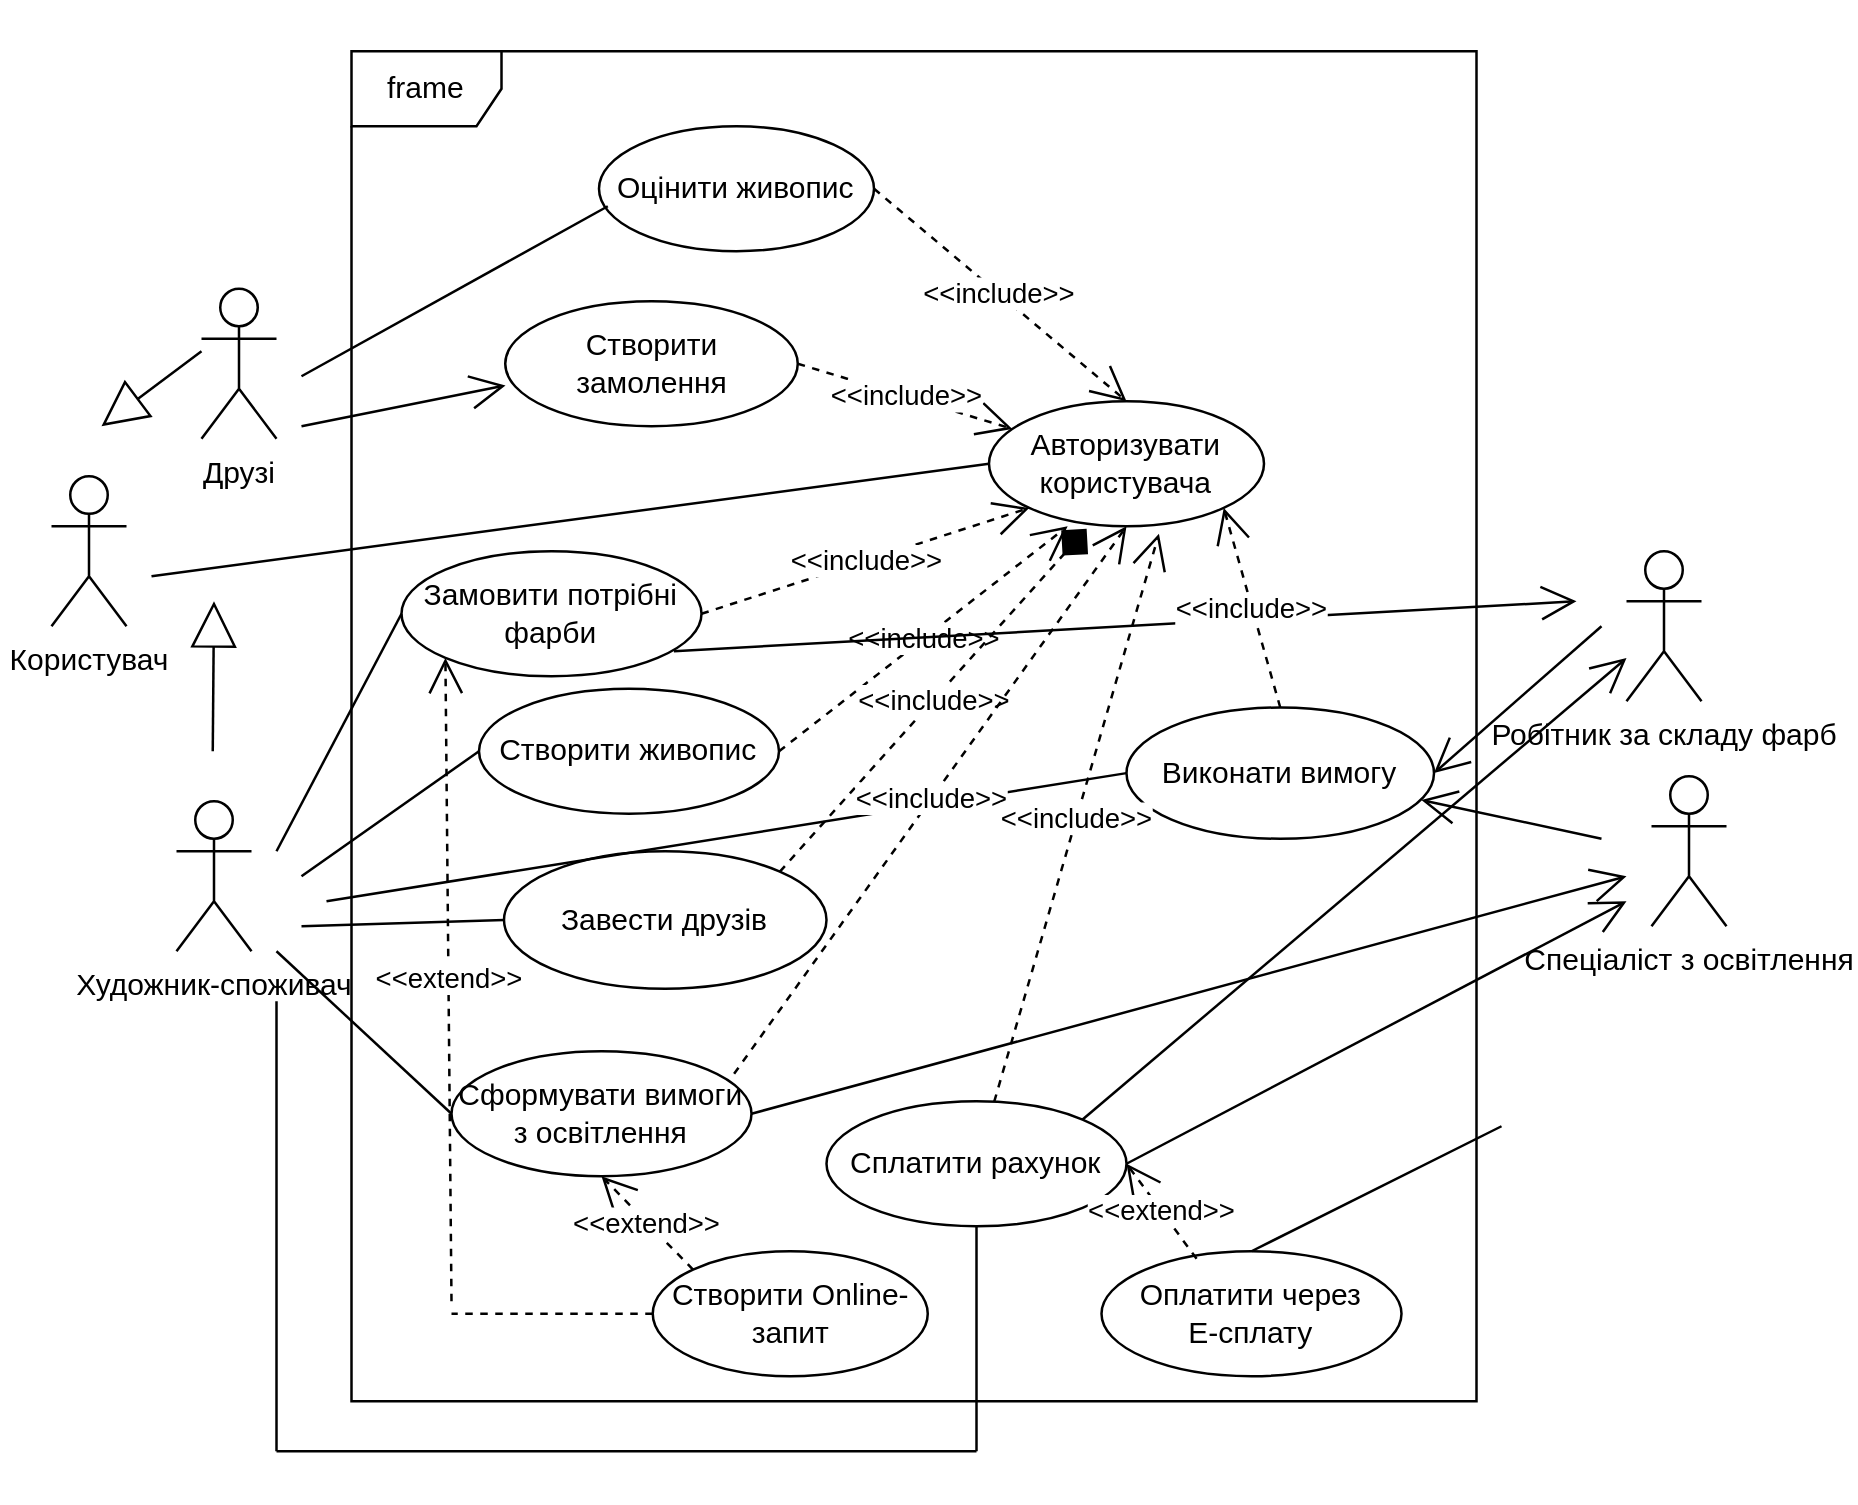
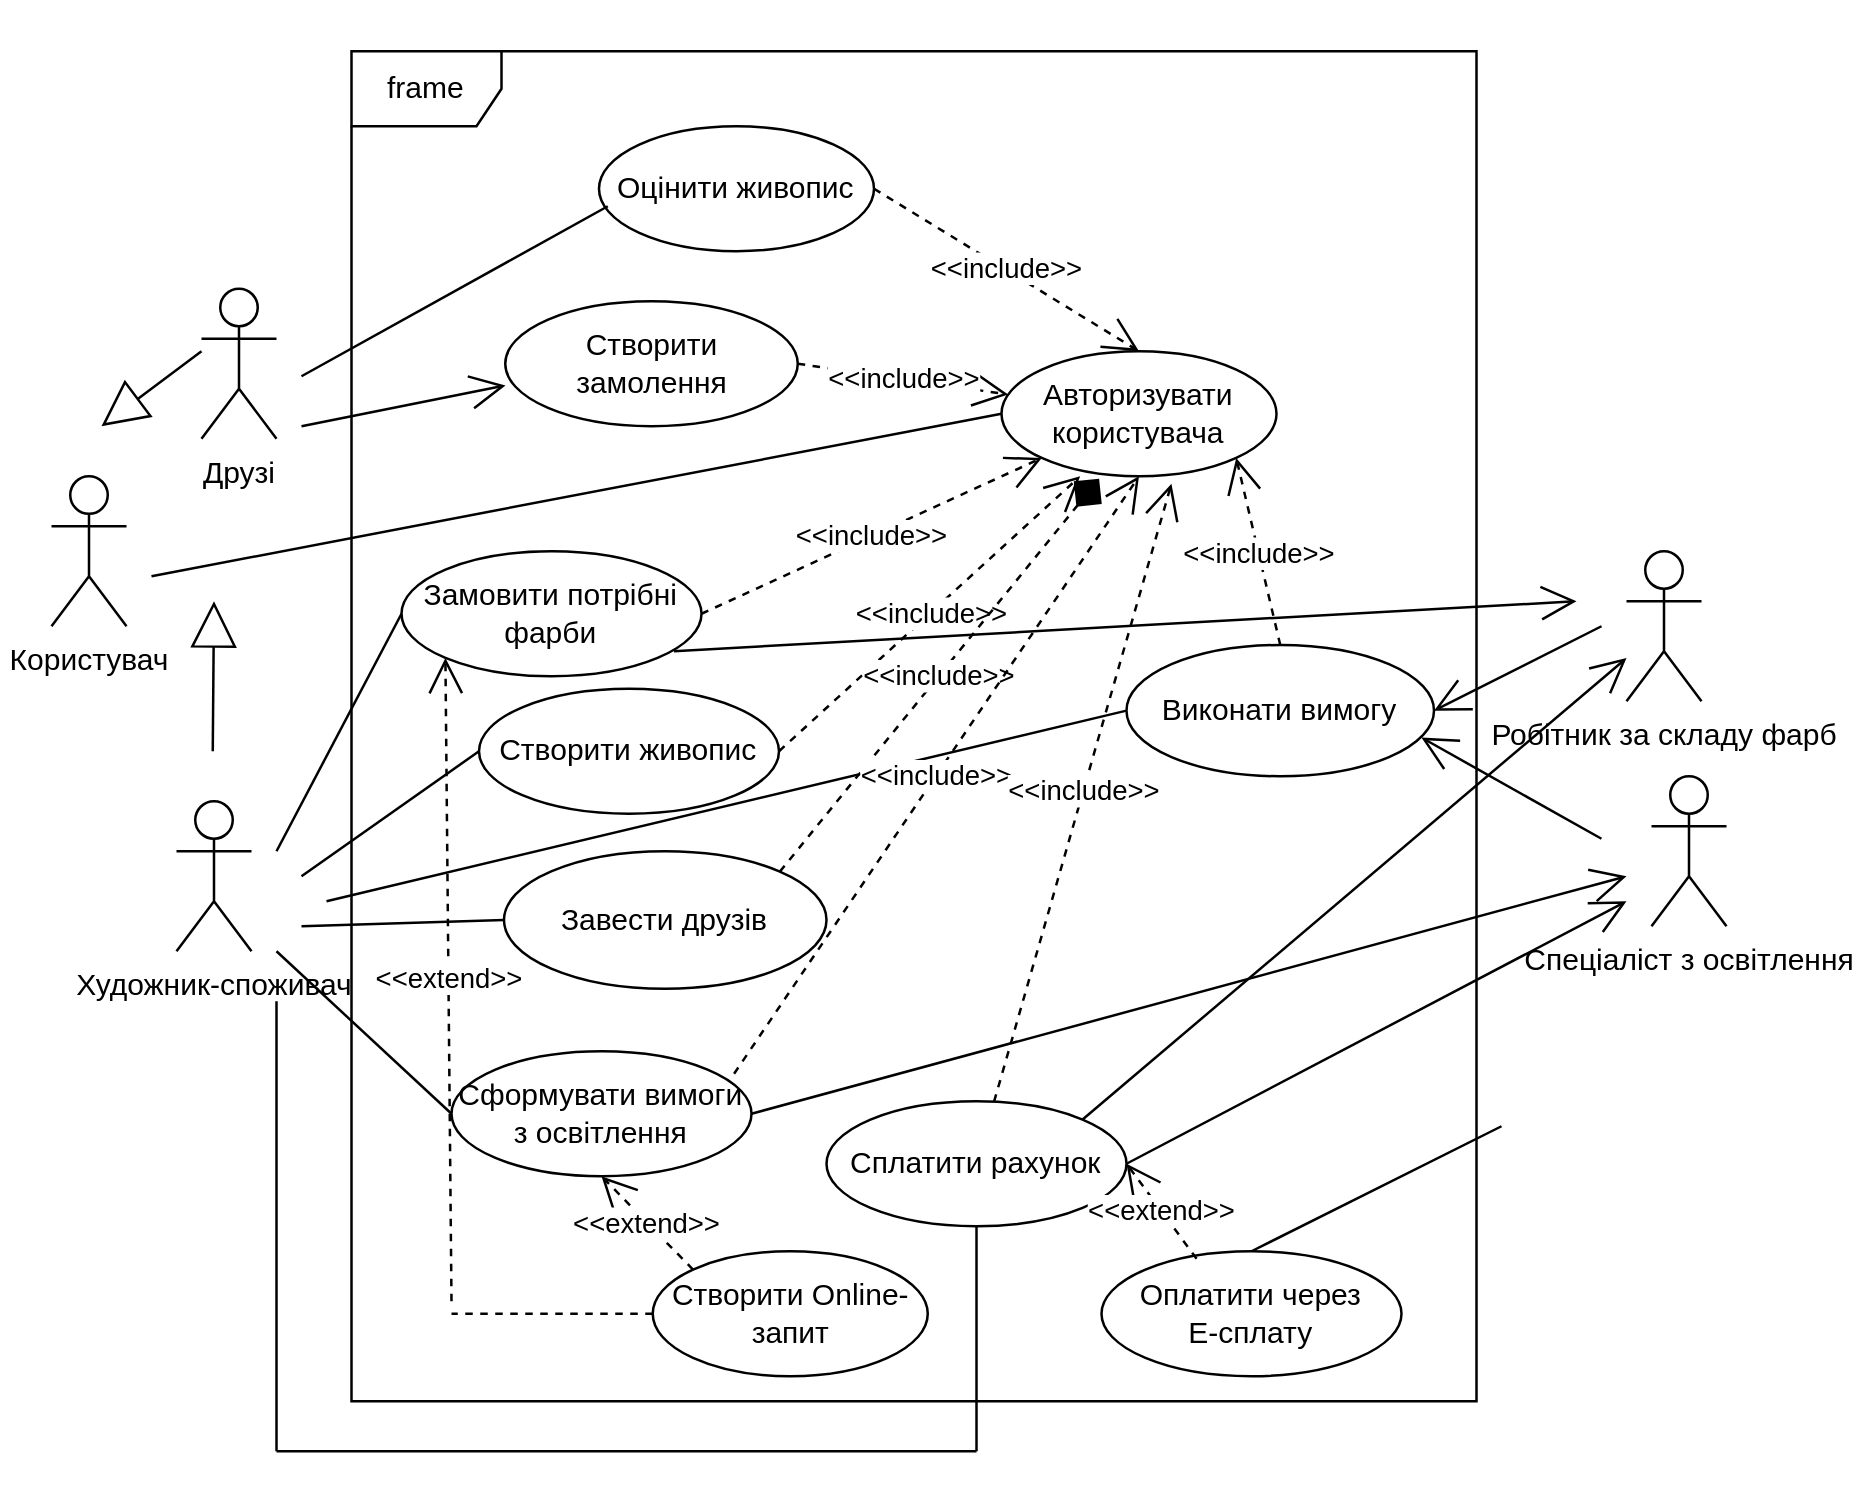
node "Авторизувати користувача": moved (1126, 464) -> (1139, 414)
node "Виконати вимогу": moved (1280, 773) -> (1280, 711)
